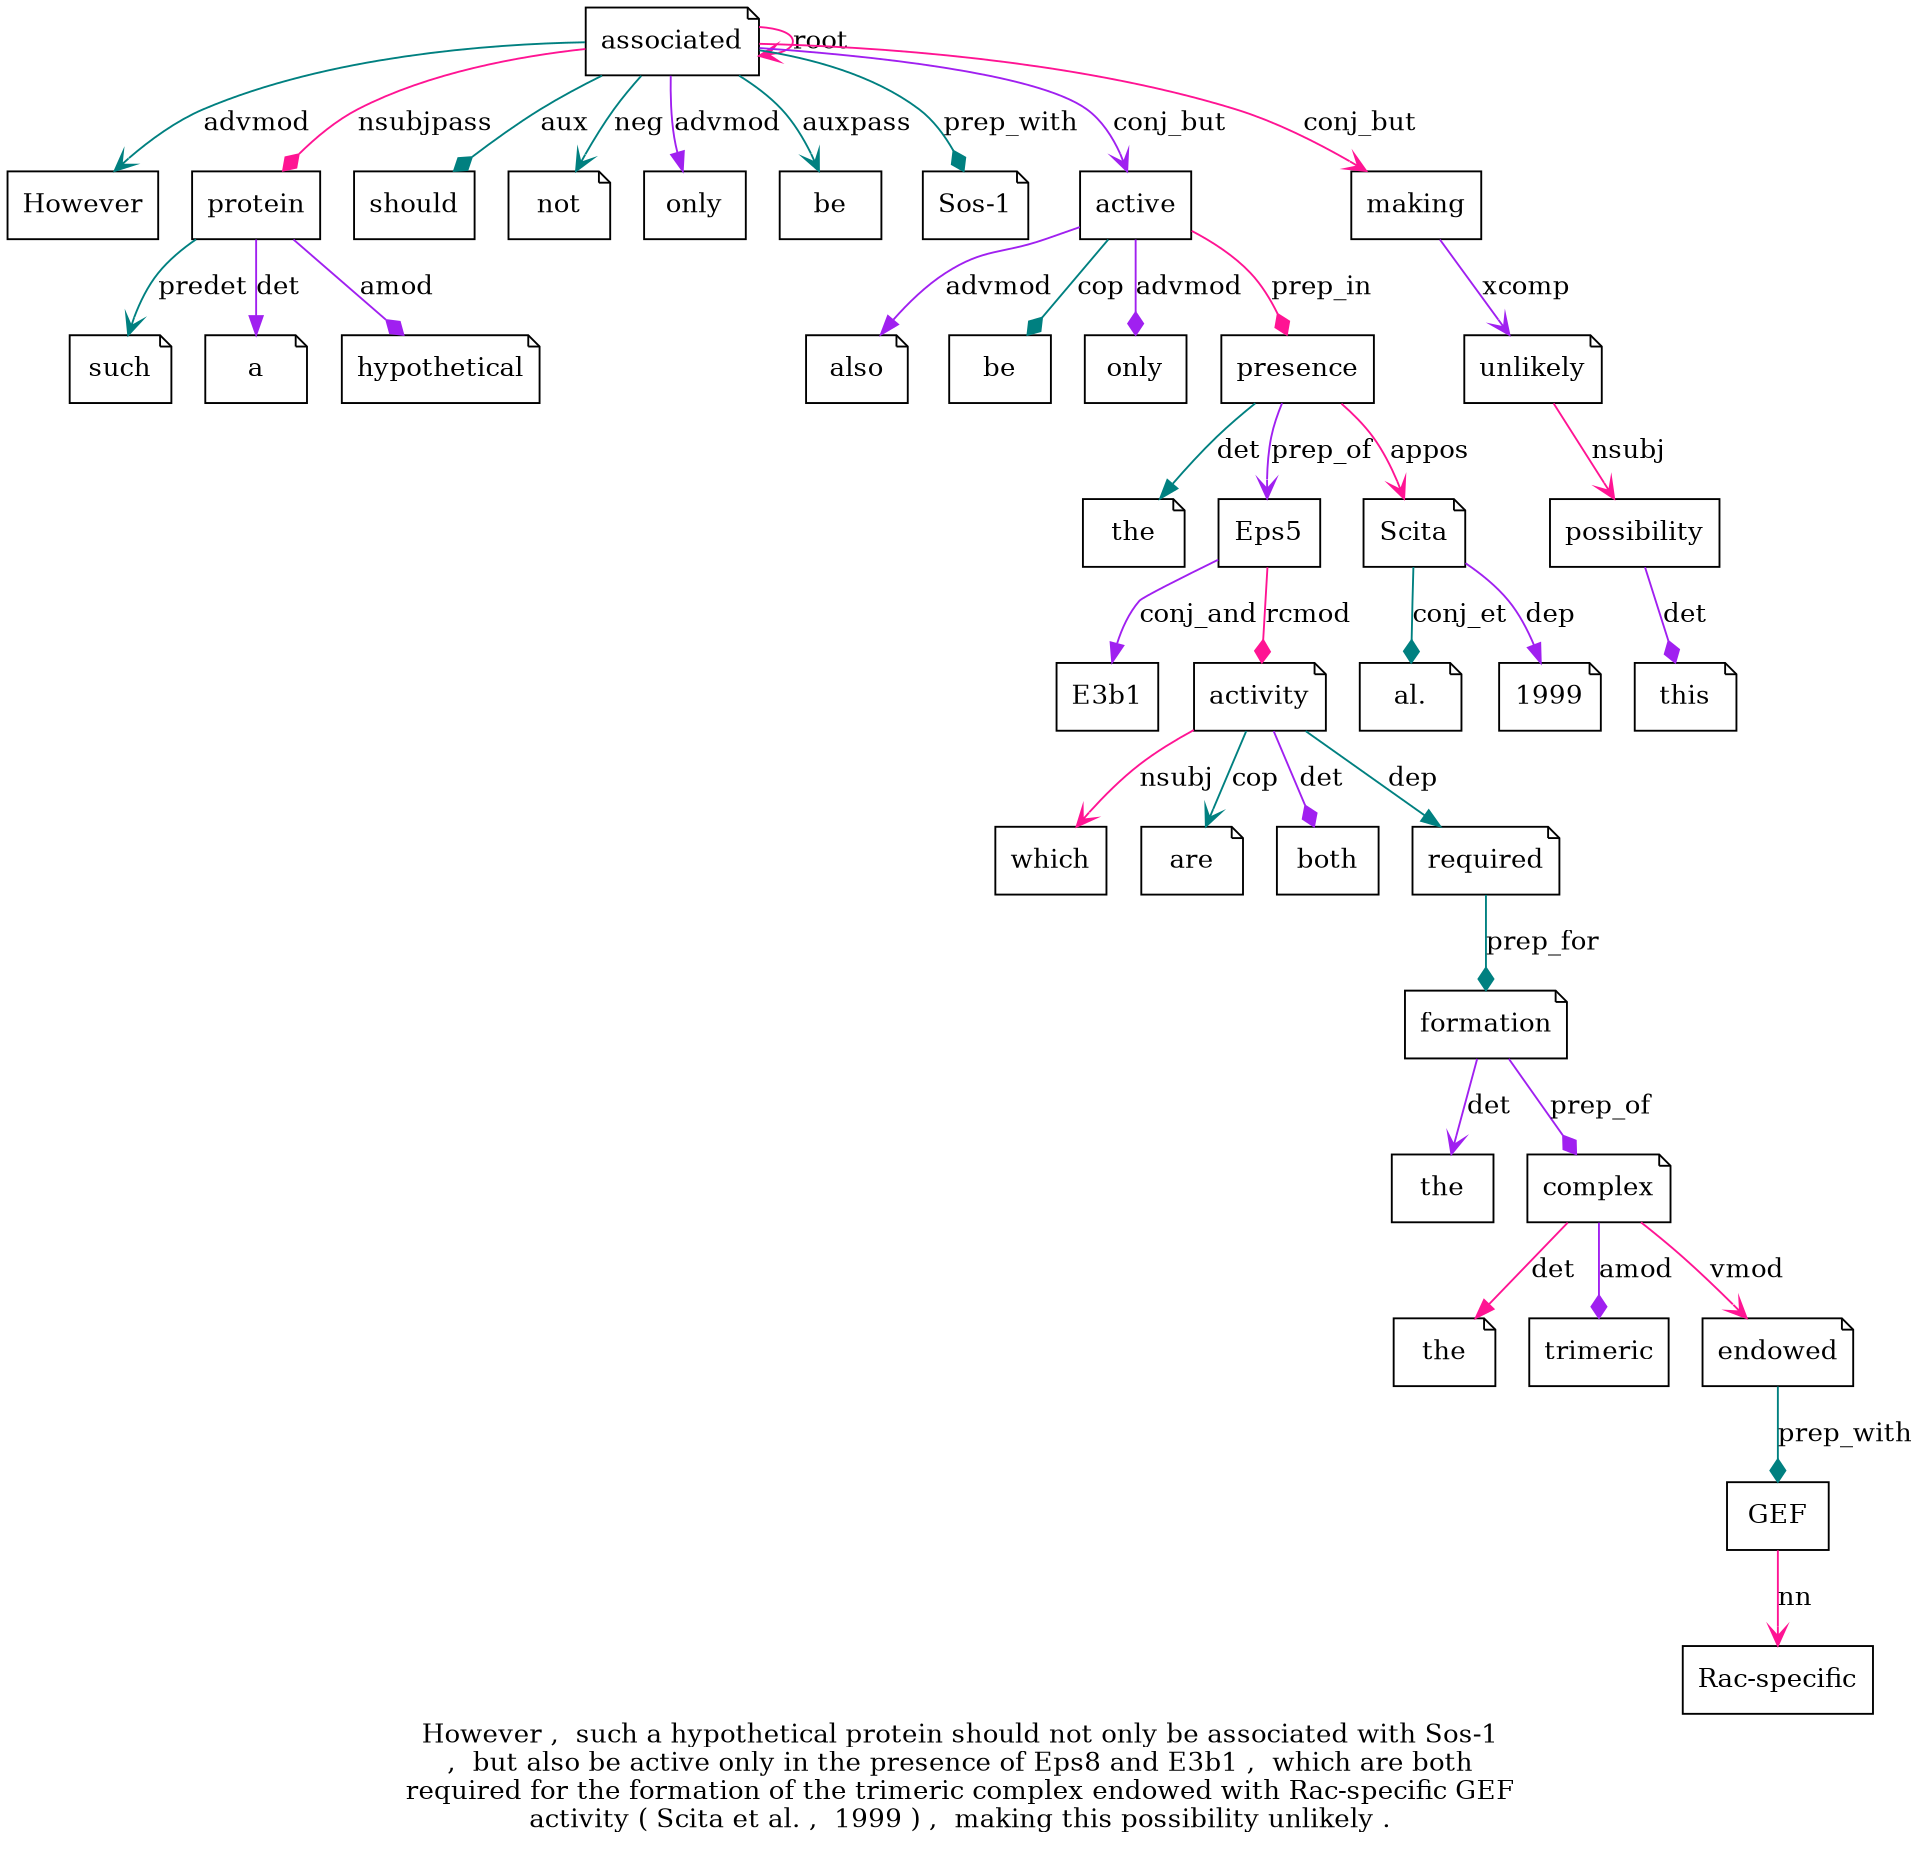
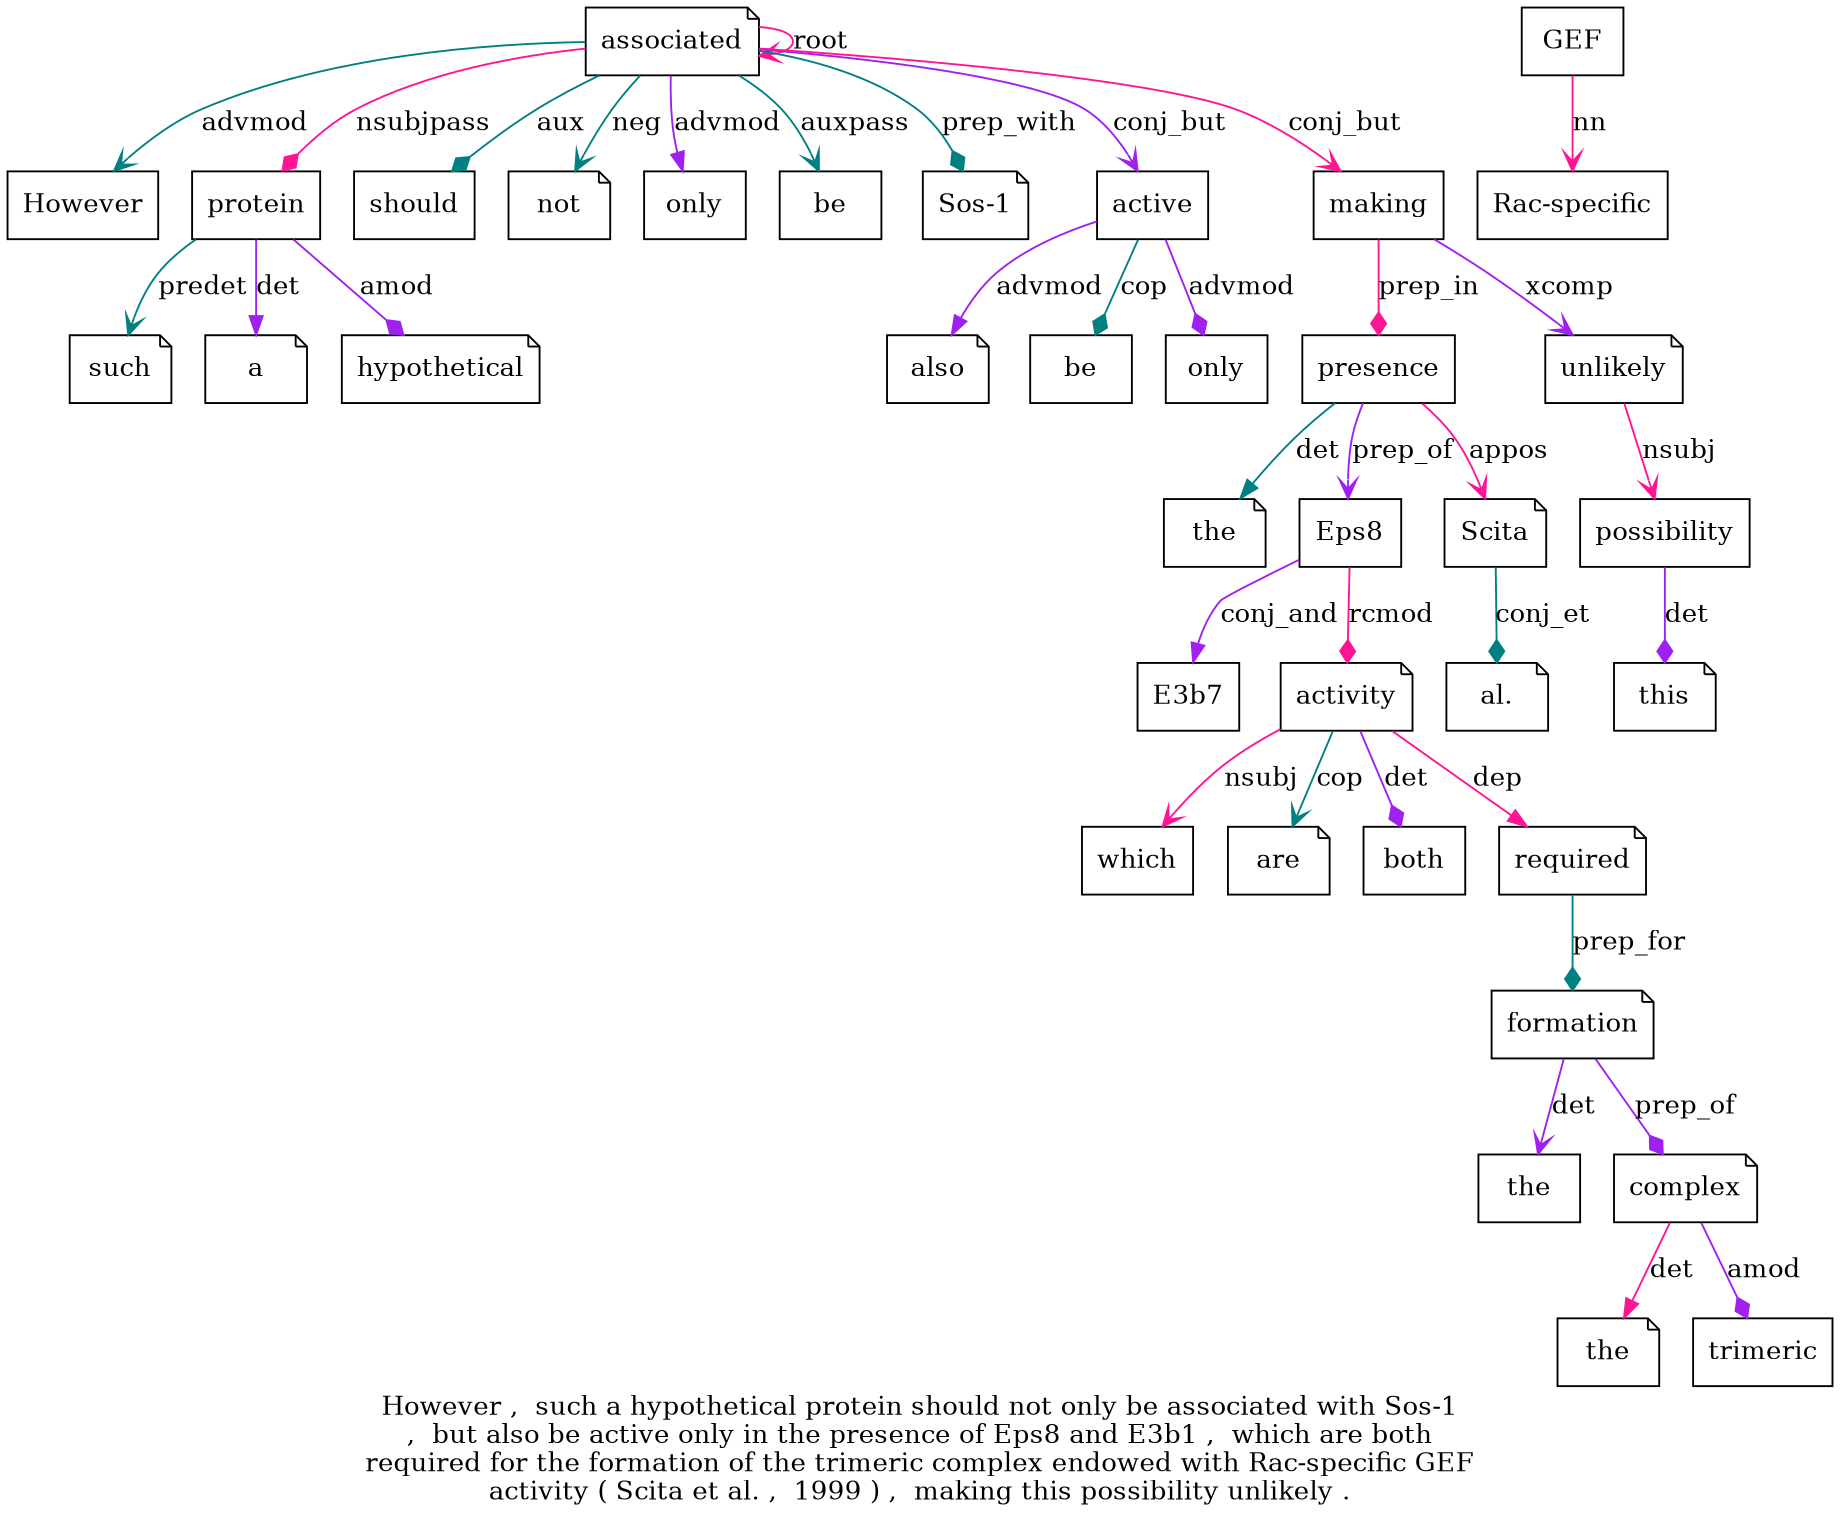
edge "active" -> "presence": now "making" -> "presence"
node "Eps5": label "Eps5" -> "Eps8"
node "E3b1": label "E3b1" -> "E3b7"
node "1999": removed
edge "activity" -> "required": color teal -> deeppink
node "endowed": removed
